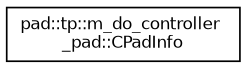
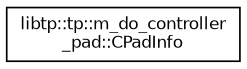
node "pad::tp::m_do_controller _pad::CPadInfo": label "pad::tp::m_do_controller _pad::CPadInfo" -> "libtp::tp::m_do_controller _pad::CPadInfo"
